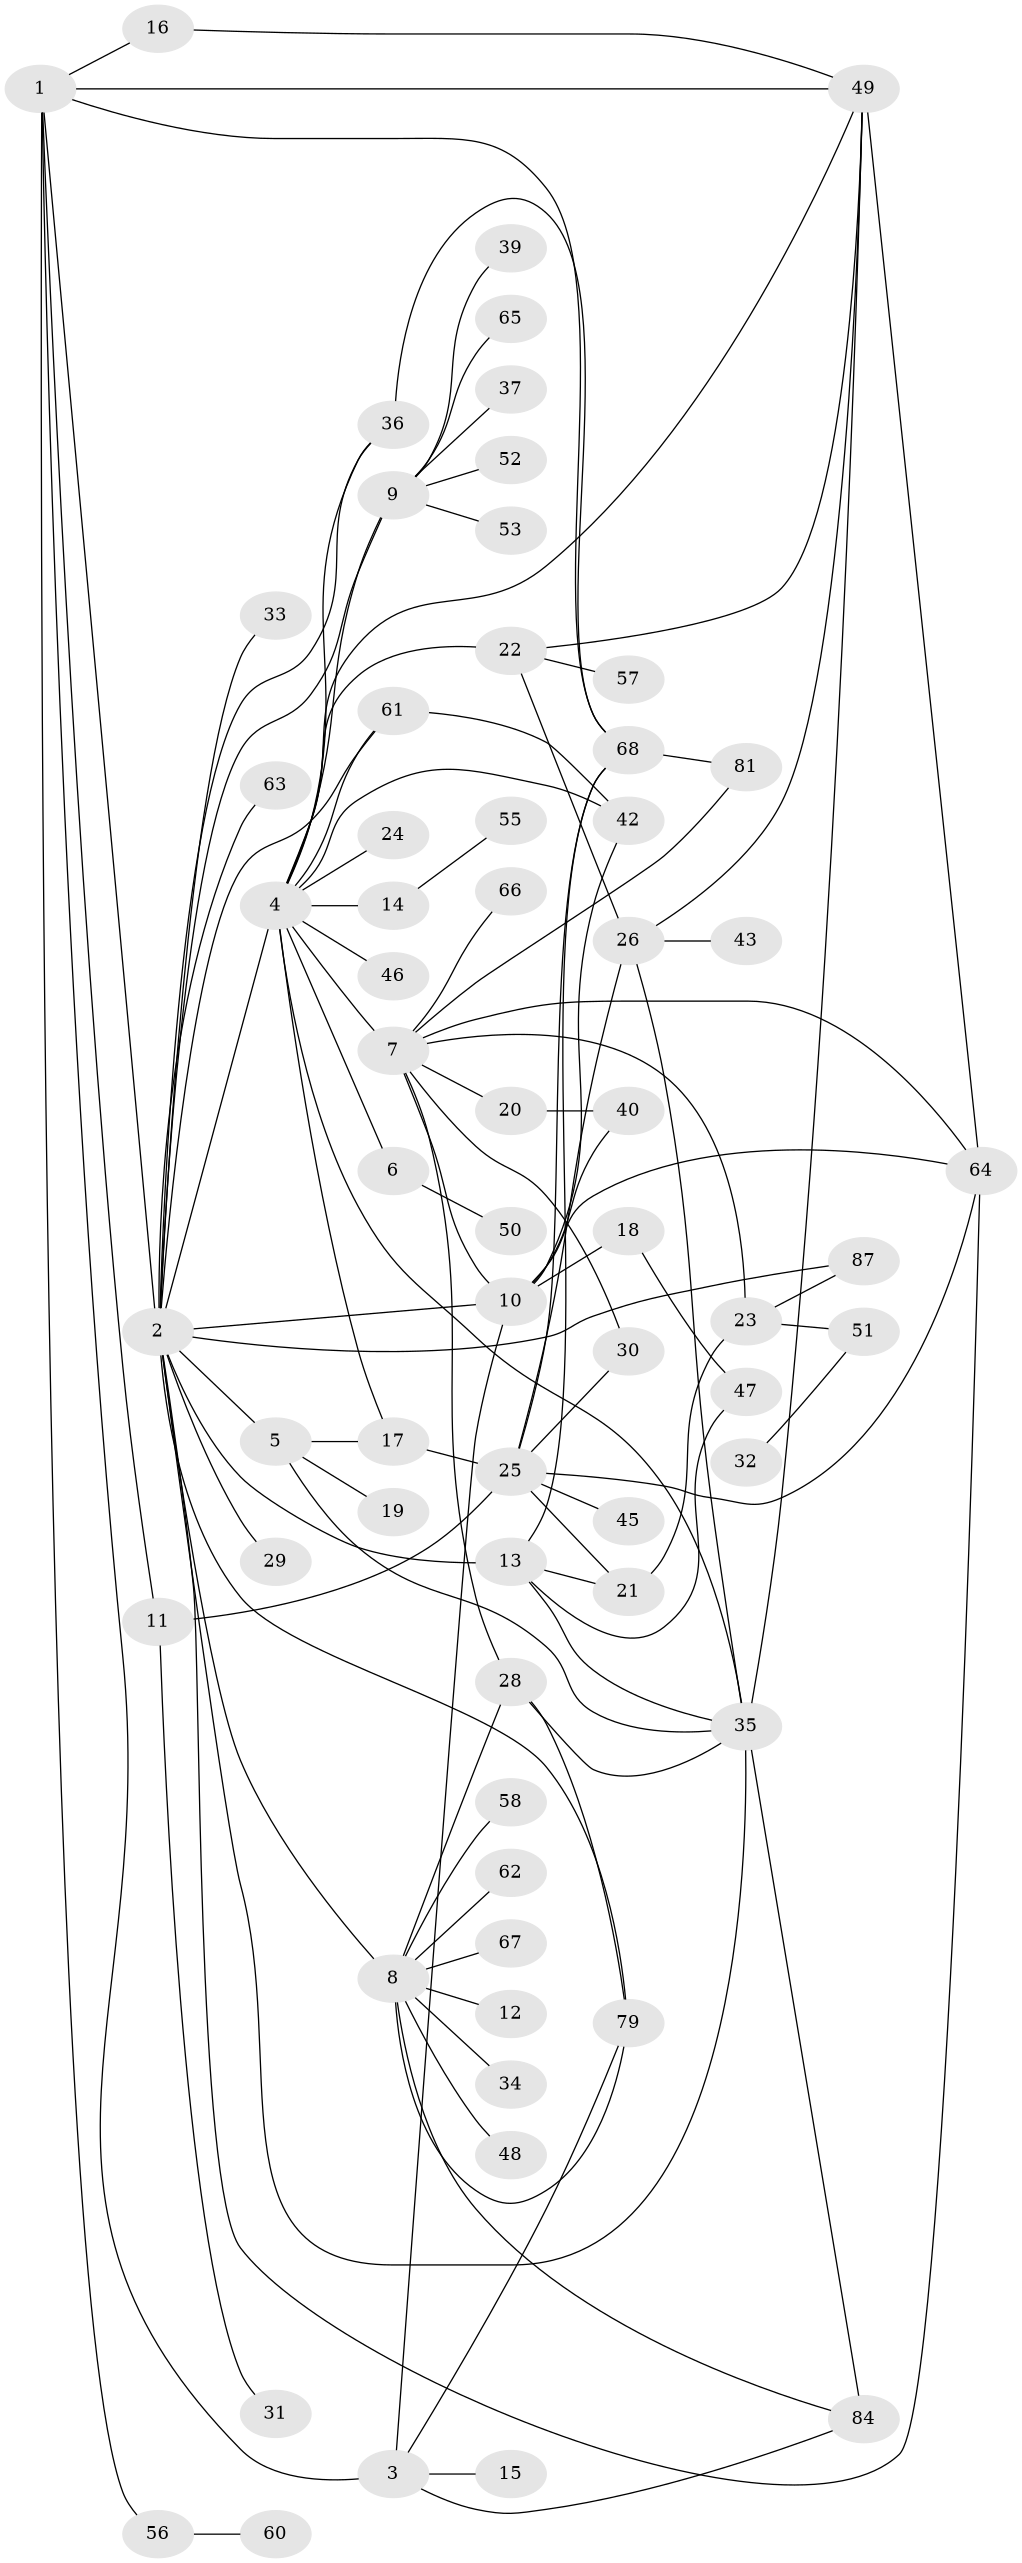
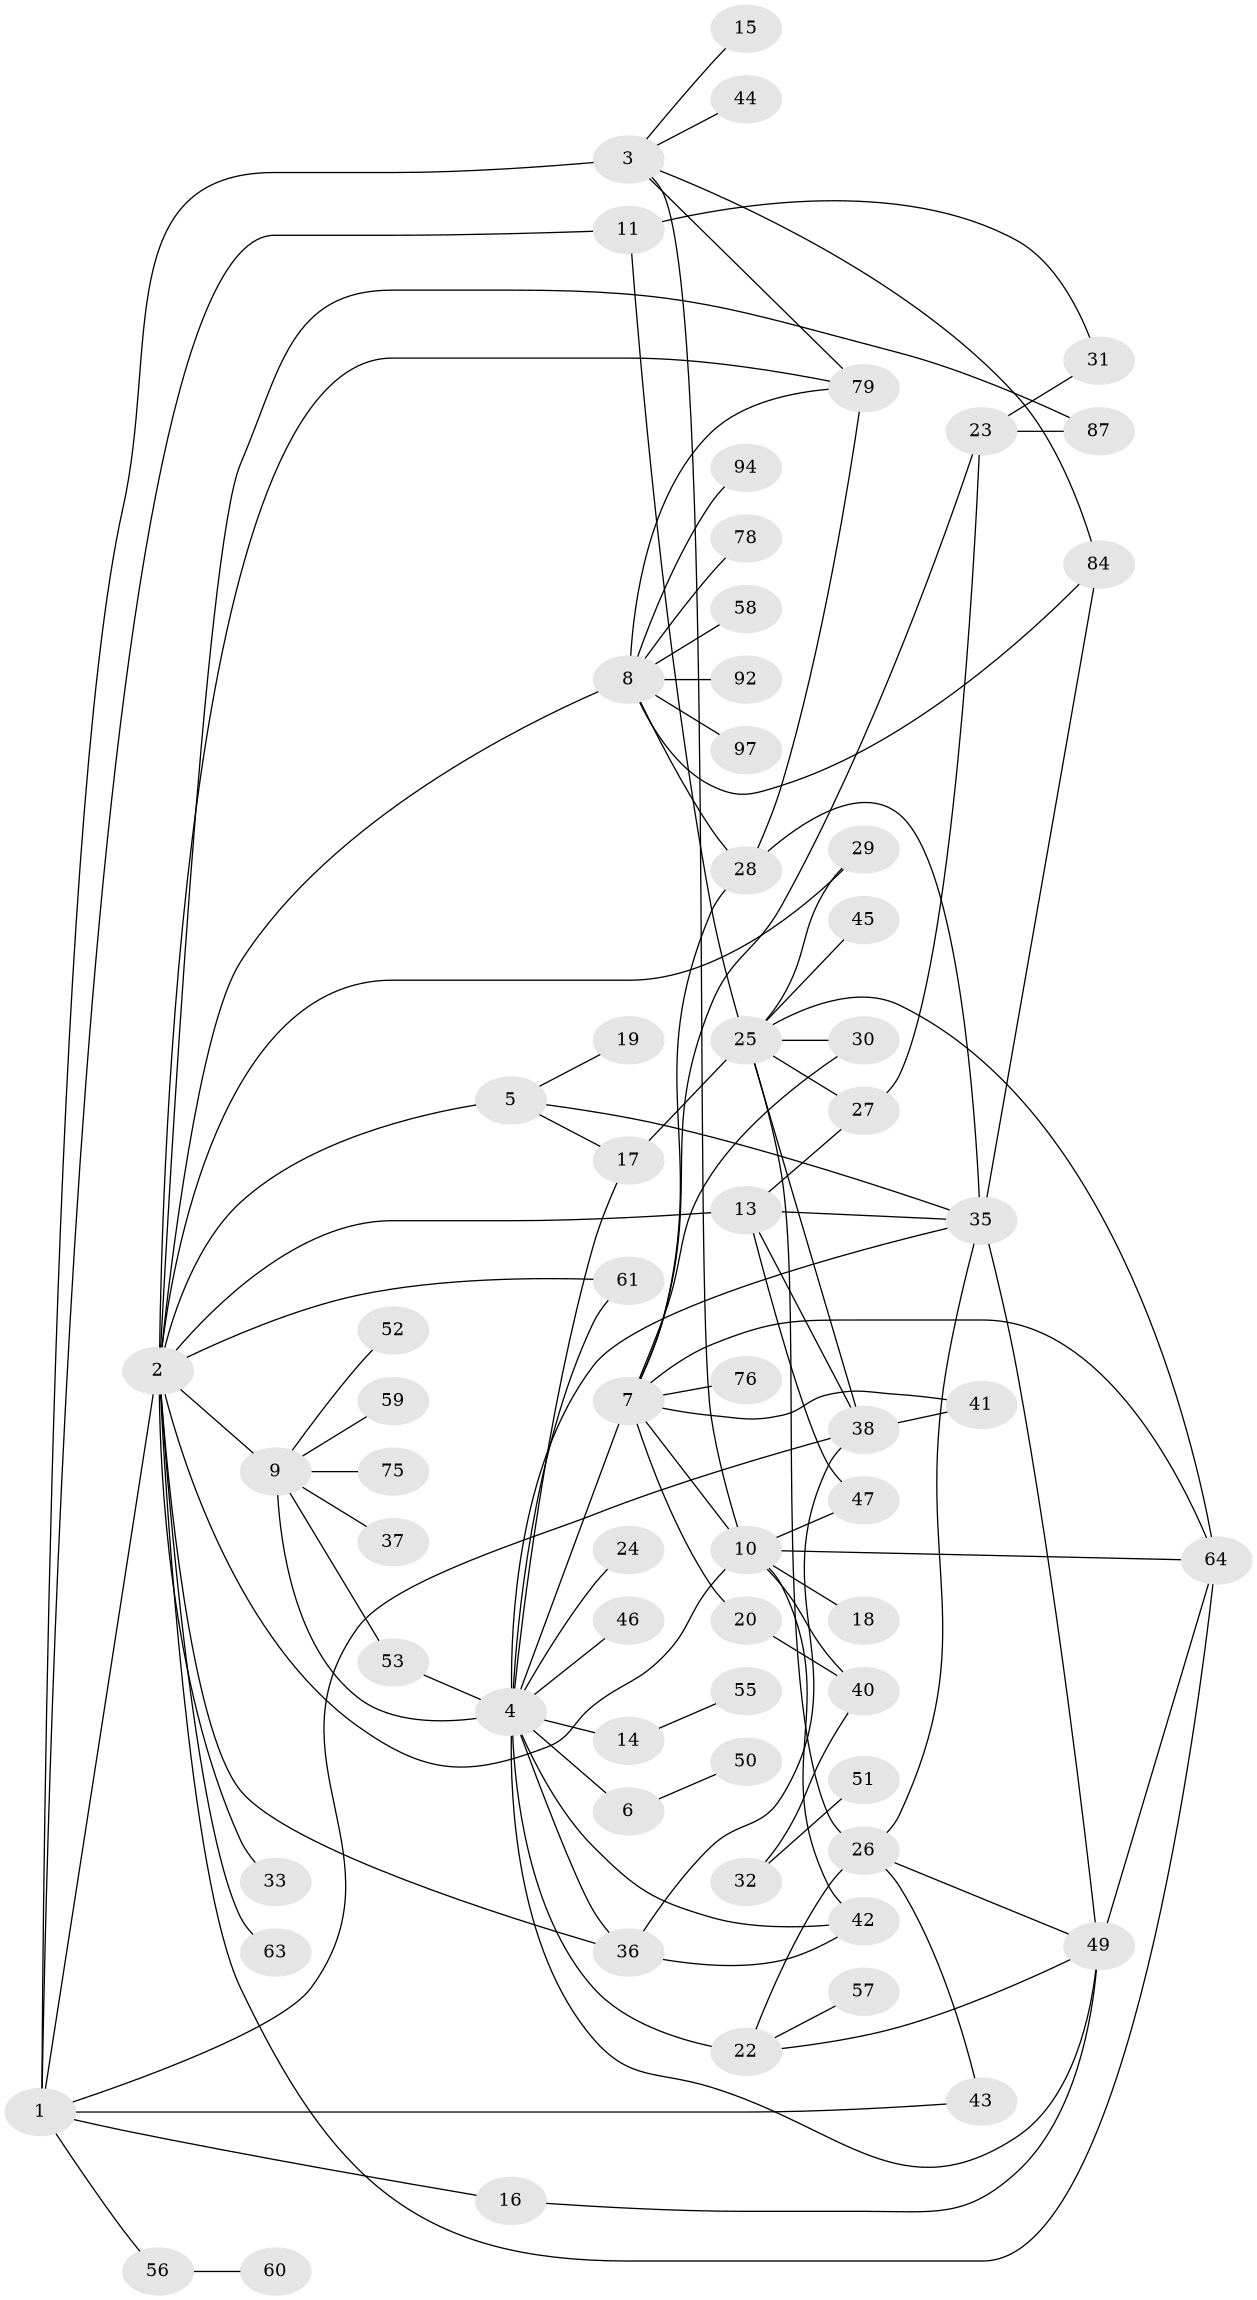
edge "1" -- "49": now "1" -- "43"
node "44": added
node "39": label "39" -> "59"
node "65": label "65" -> "75"
edge "61" -- "42": now "36" -- "42"
node "68": label "68" -> "38"
node "81": label "81" -> "41"
node "66": label "66" -> "76"
edge "29" -- "25": added
edge "4" -- "2": now "4" -- "53"
edge "18" -- "47": now "10" -- "47"
edge "23" -- "51": now "23" -- "31"
node "21": label "21" -> "27"
edge "40" -- "32": added
node "62": label "62" -> "92"
node "67": label "67" -> "97"
node "12": removed
node "34": label "34" -> "94"
node "48": label "48" -> "78"
edge "2" -- "35": removed
